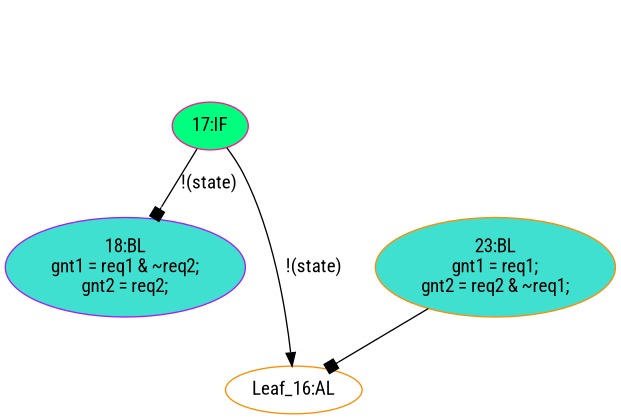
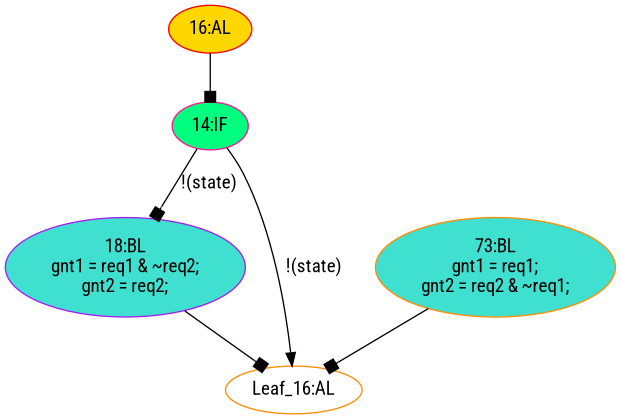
node "16:AL": added
node "17:IF": label "17:IF" -> "14:IF"
node "23:BL gnt1 = req1; gnt2 = req2 & ~req1;": label "23:BL gnt1 = req1; gnt2 = req2 & ~req1;" -> "73:BL gnt1 = req1; gnt2 = req2 & ~req1;"
edge "18:BL gnt1 = req1 & ~req2; gnt2 = req2;" -> "Leaf_16:AL": added
